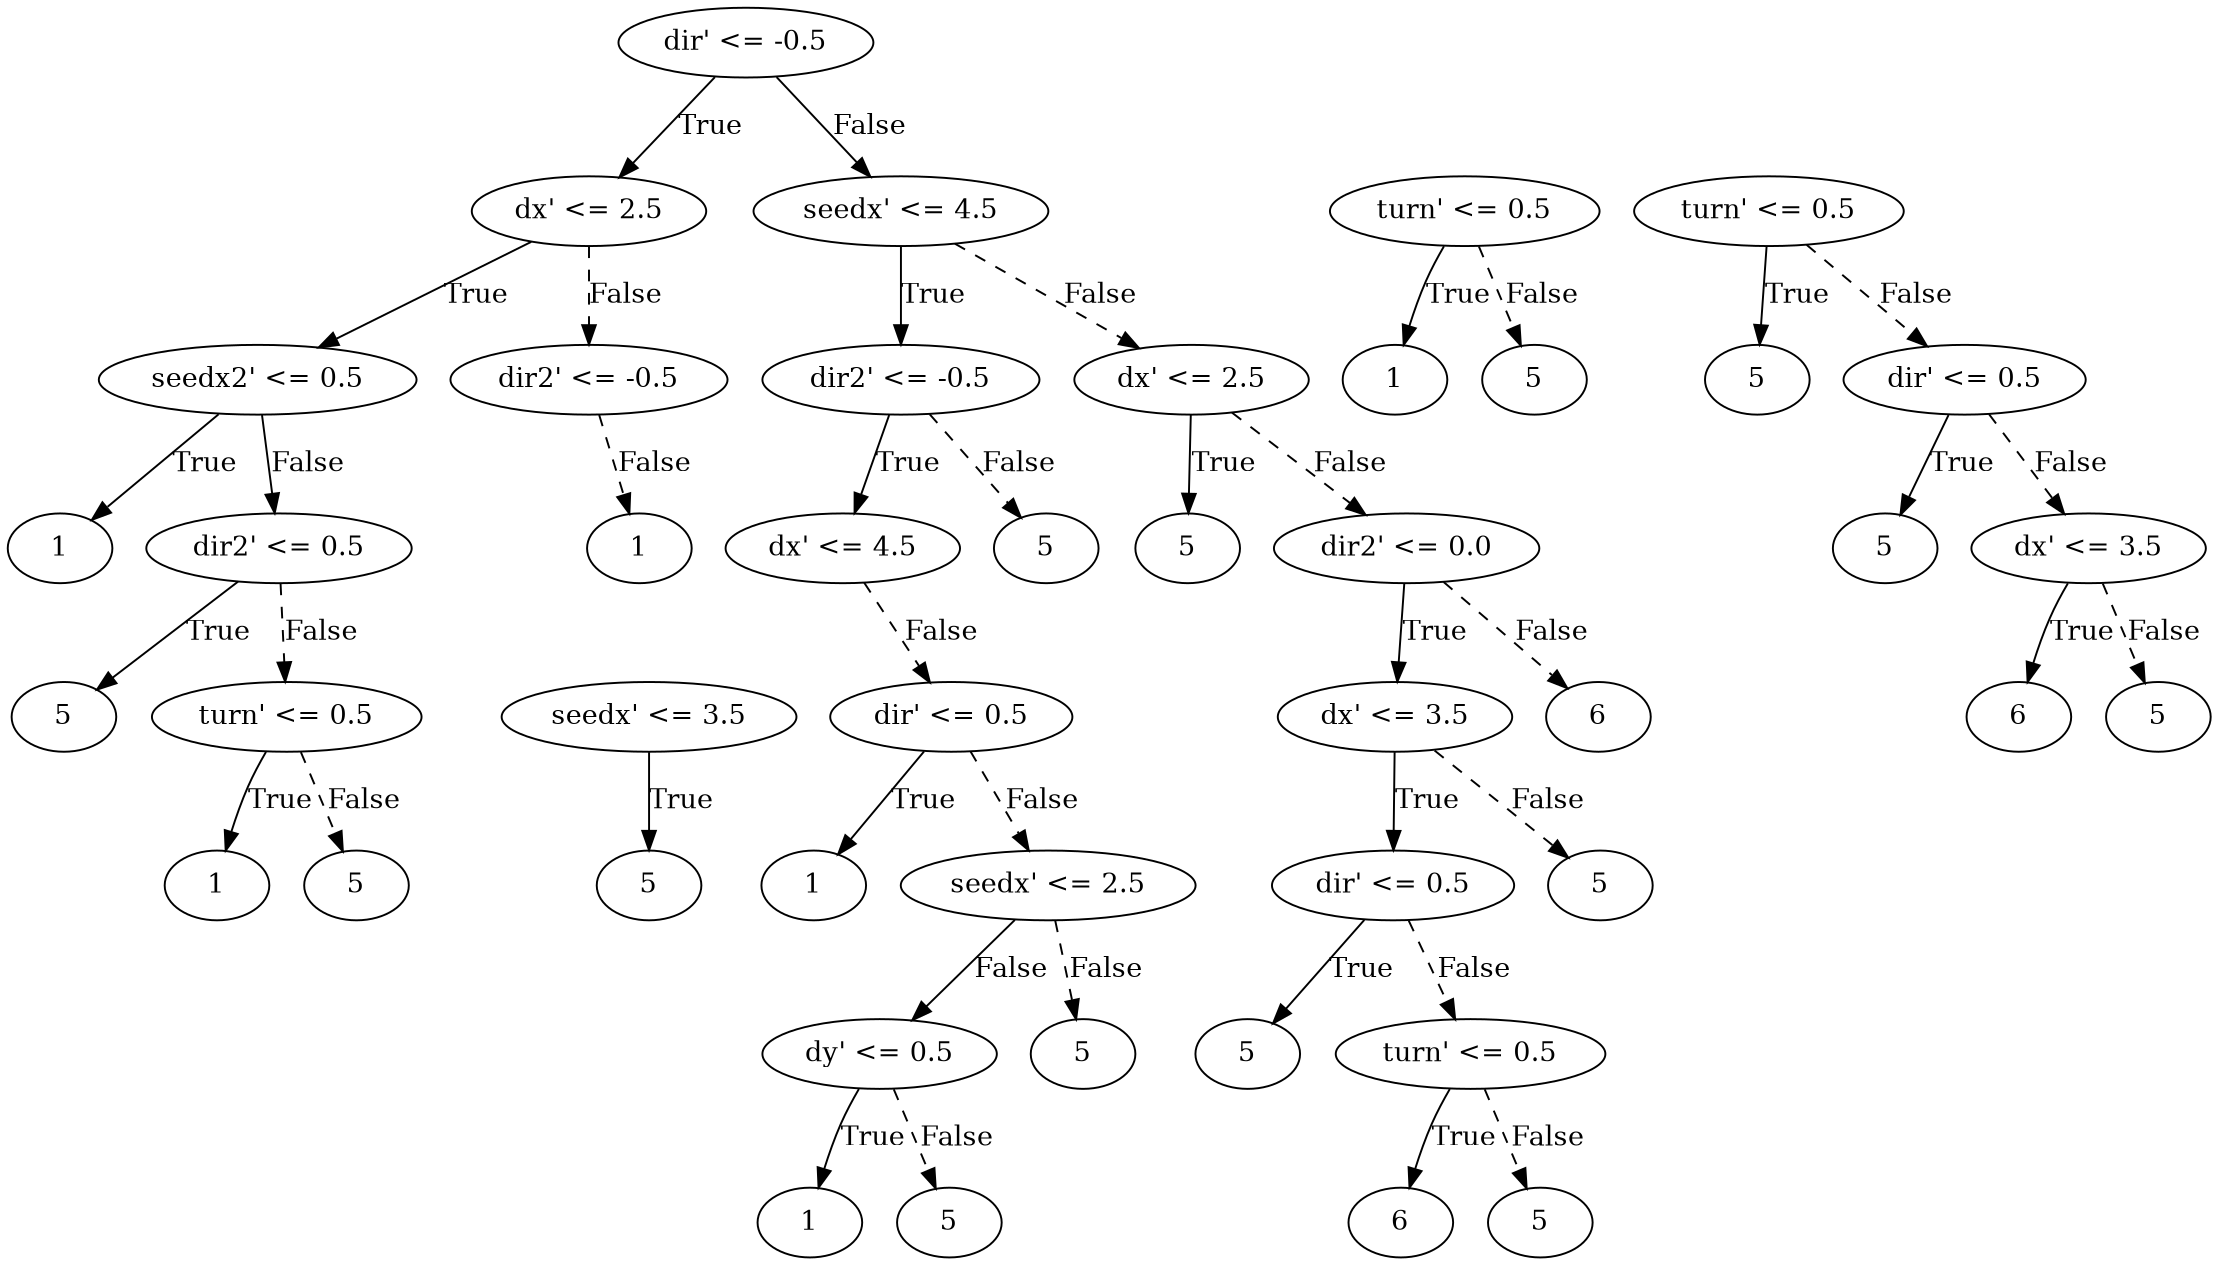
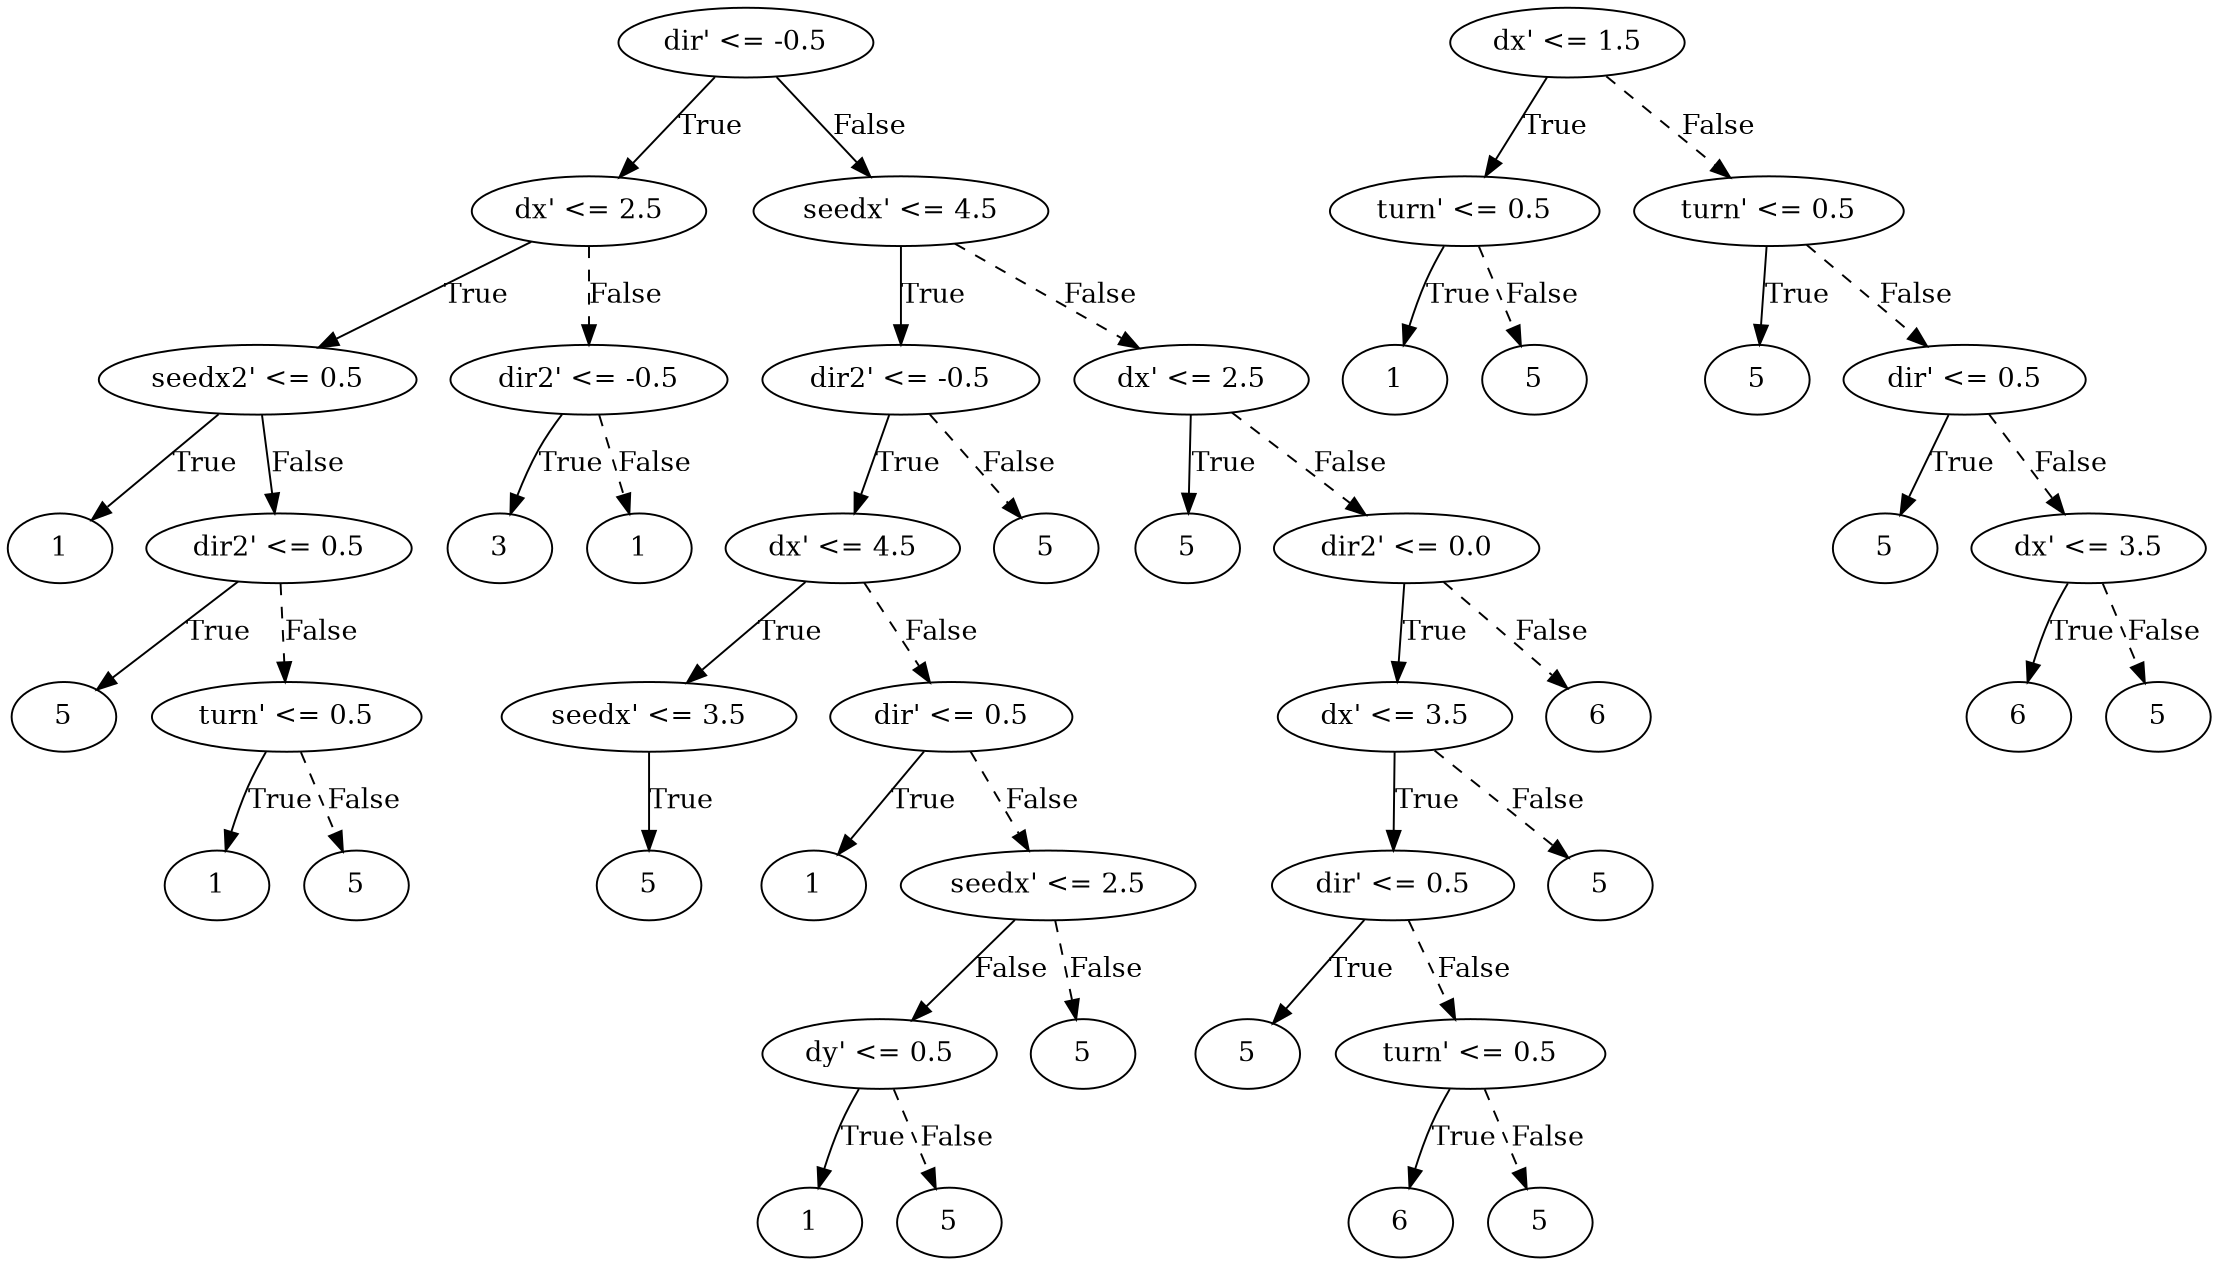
node "dx' <= 1.5": added
node "3": added
edge "dx' <= 4.5" -> "seedx' <= 3.5": added, label "True"
